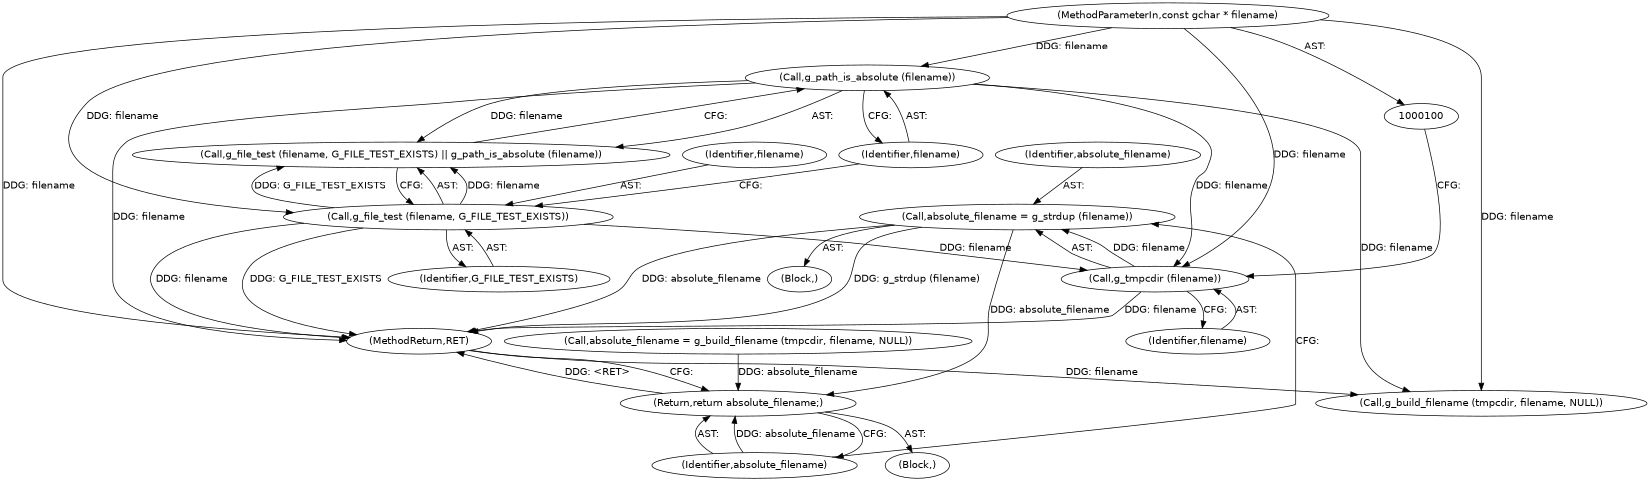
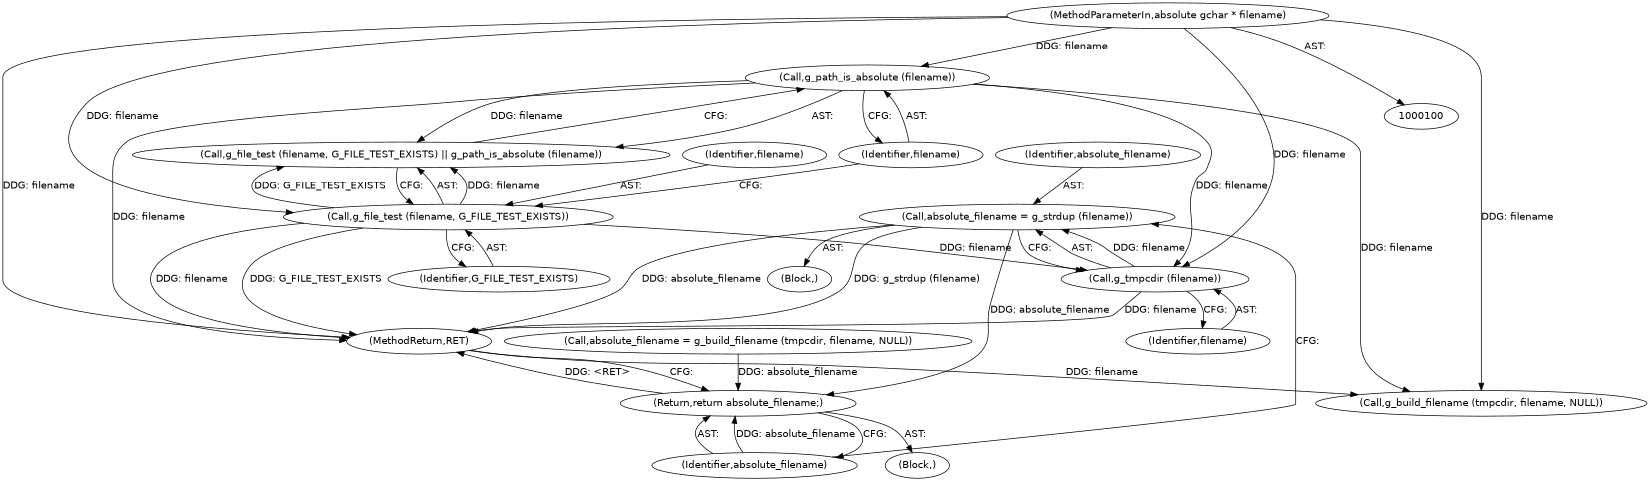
node "(MethodParameterIn,const gchar * filename)": label "(MethodParameterIn,const gchar * filename)" -> "(MethodParameterIn,absolute gchar * filename)"
edge "(Call,g_file_test (filename, G_FILE_TEST_EXISTS))" -> "(Identifier,G_FILE_TEST_EXISTS)": label "AST: " -> "CFG: "
edge "1000100" -> "(Call,g_tmpcdir (filename))": now "(Call,absolute_filename = g_strdup (filename))" -> "(Call,g_tmpcdir (filename))"
